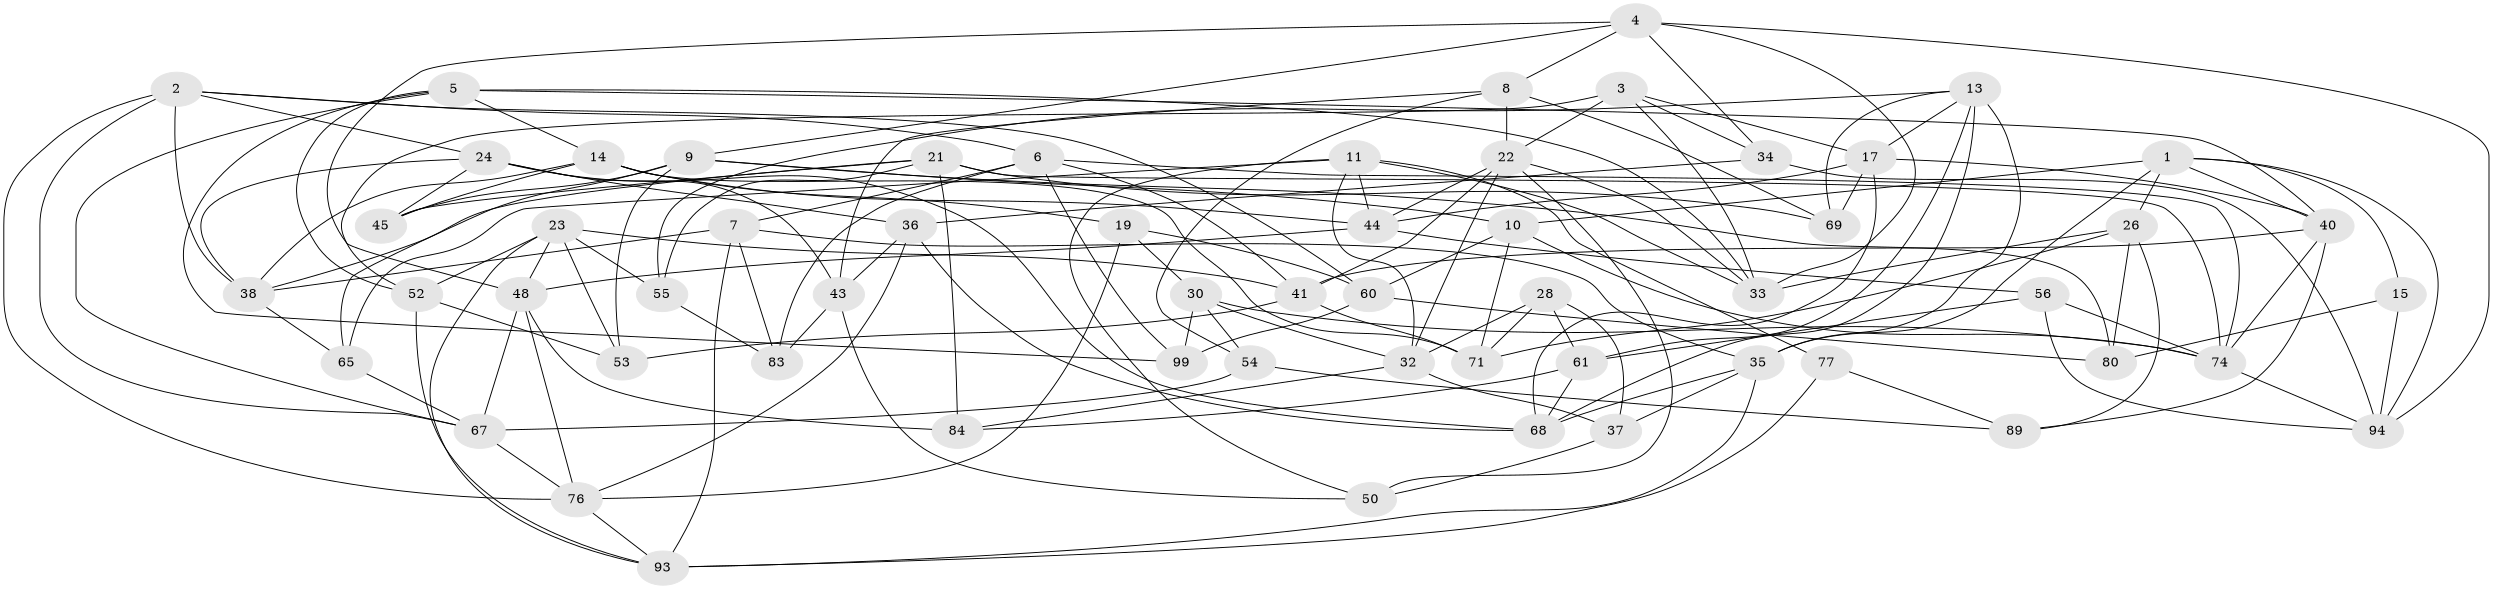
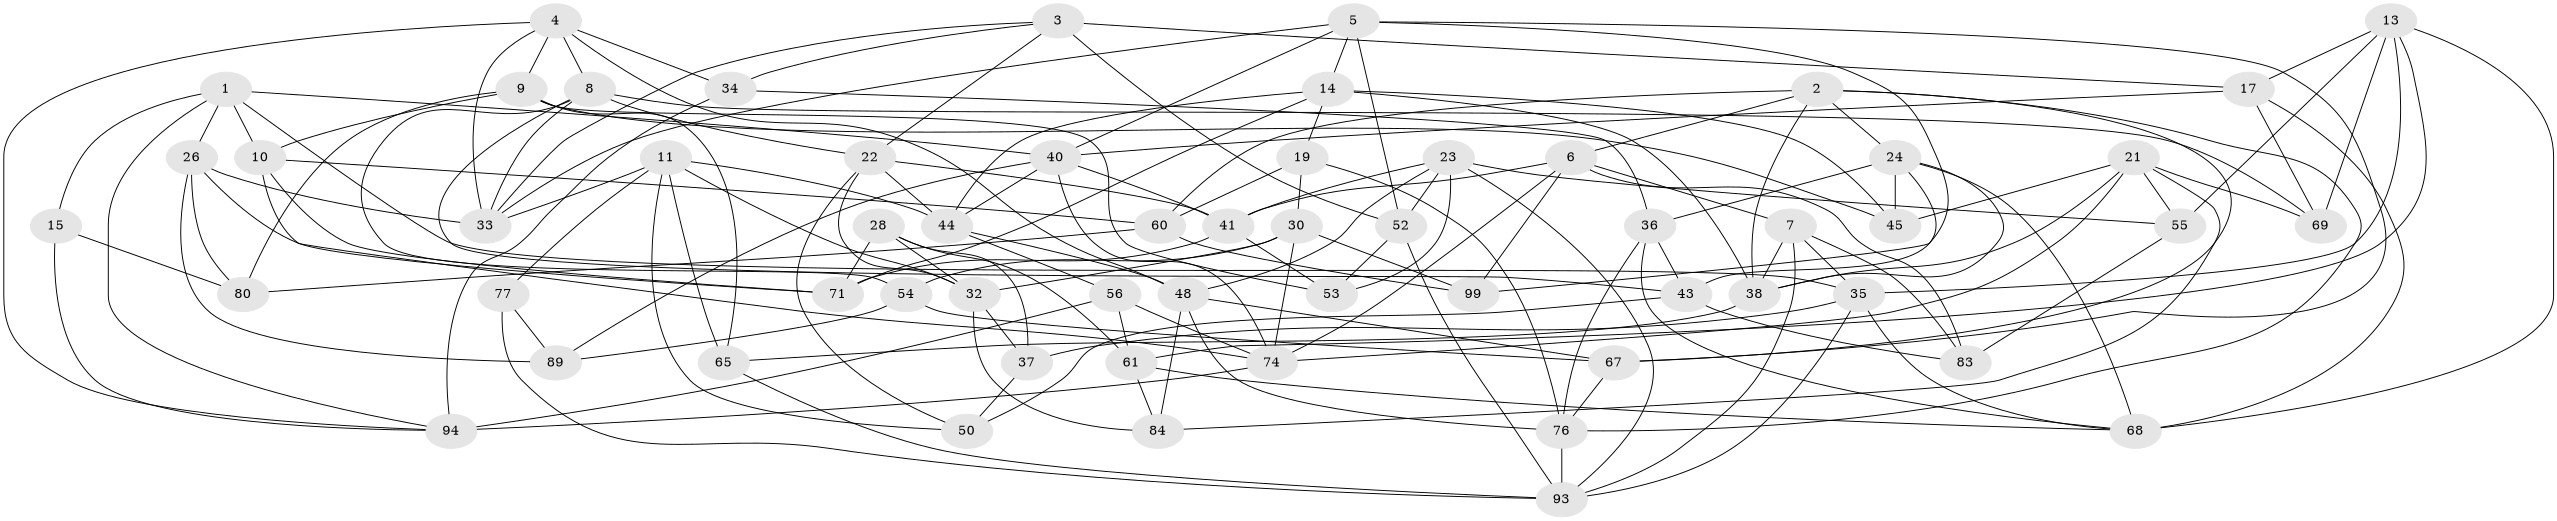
edge "17" -- "44": now "40" -- "44"
edge "22" -- "33": now "8" -- "33"
edge "65" -- "67": now "65" -- "93"
